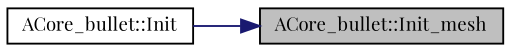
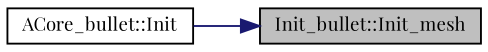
node "ACore_bullet::Init_mesh": label "ACore_bullet::Init_mesh" -> "Init_bullet::Init_mesh"
